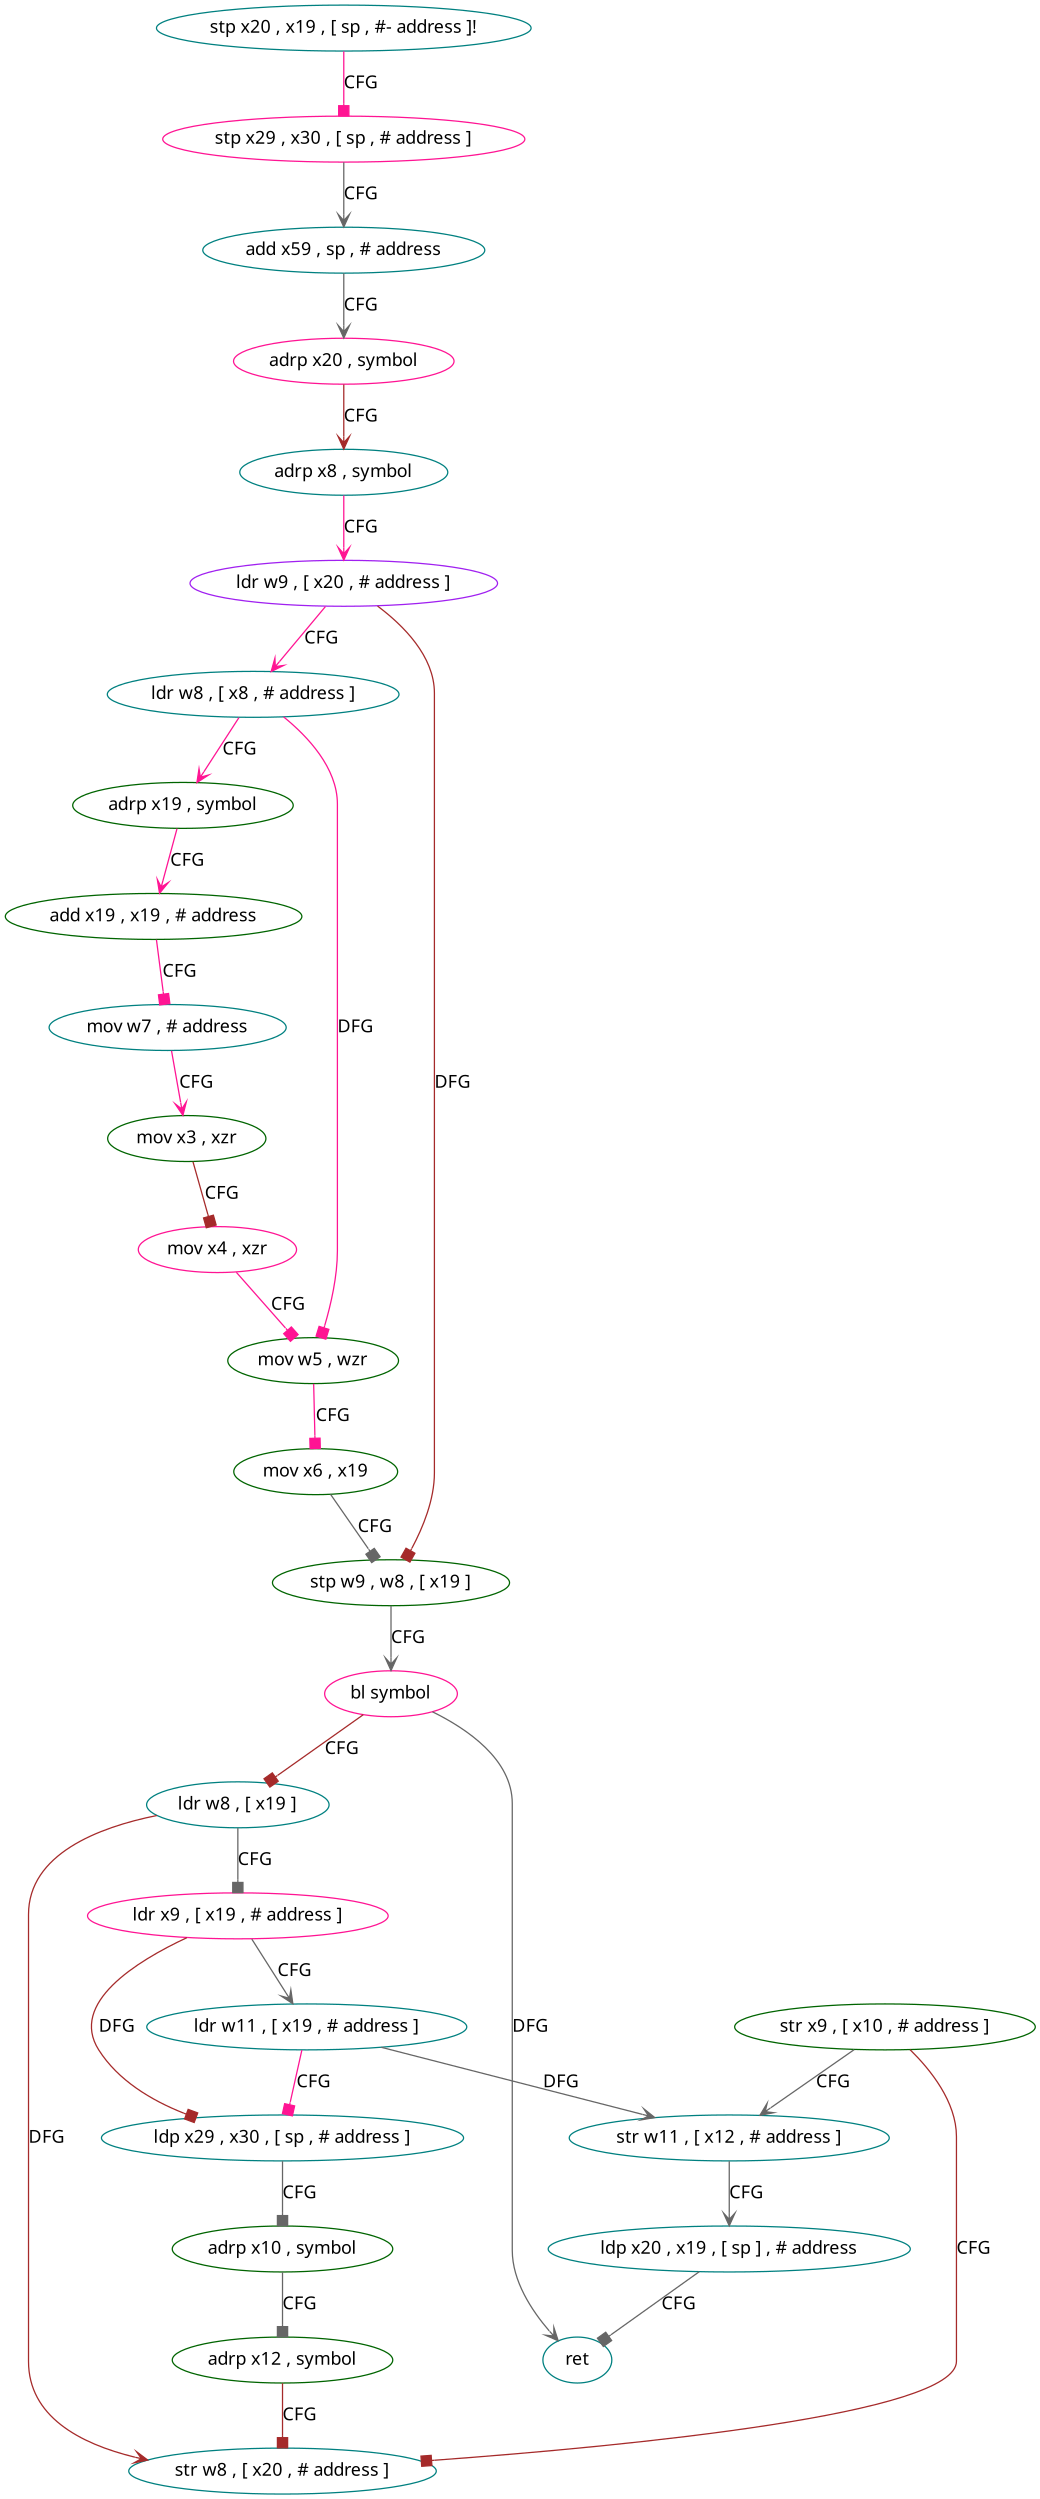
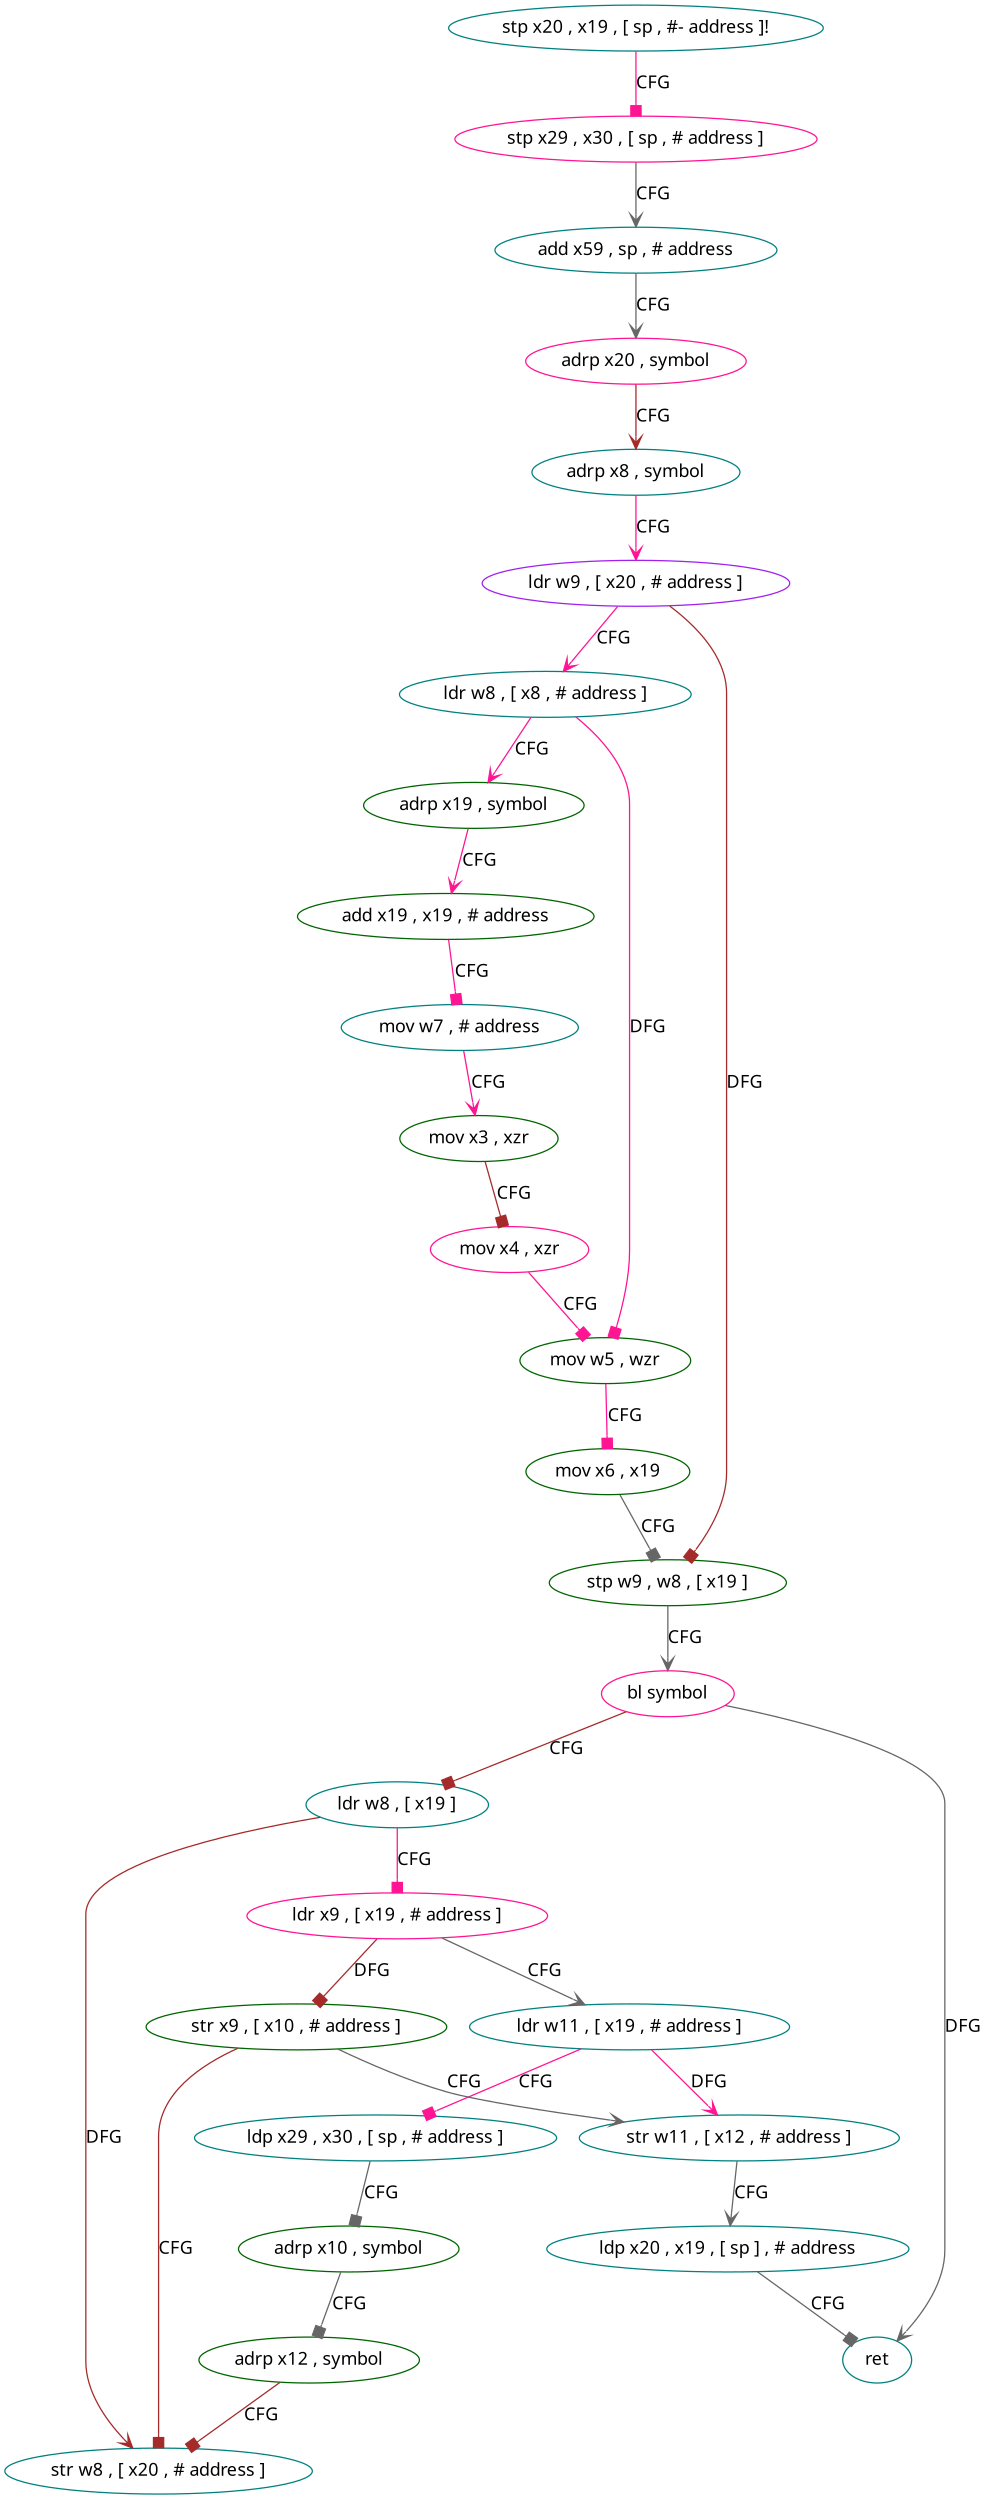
edge "ldr w8 , [ x19 ]" -> "ldr x9 , [ x19 , # address ]": color gray40 -> deeppink
edge "ldr x9 , [ x19 , # address ]" -> "ldp x29 , x30 , [ sp , # address ]": now "ldr x9 , [ x19 , # address ]" -> "str x9 , [ x10 , # address ]"
edge "ldr w11 , [ x19 , # address ]" -> "str w11 , [ x12 , # address ]": color gray40 -> deeppink
